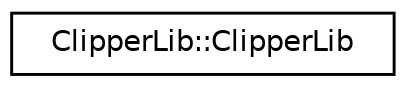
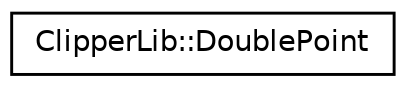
node "ClipperLib::ClipperLib": label "ClipperLib::ClipperLib" -> "ClipperLib::DoublePoint"
